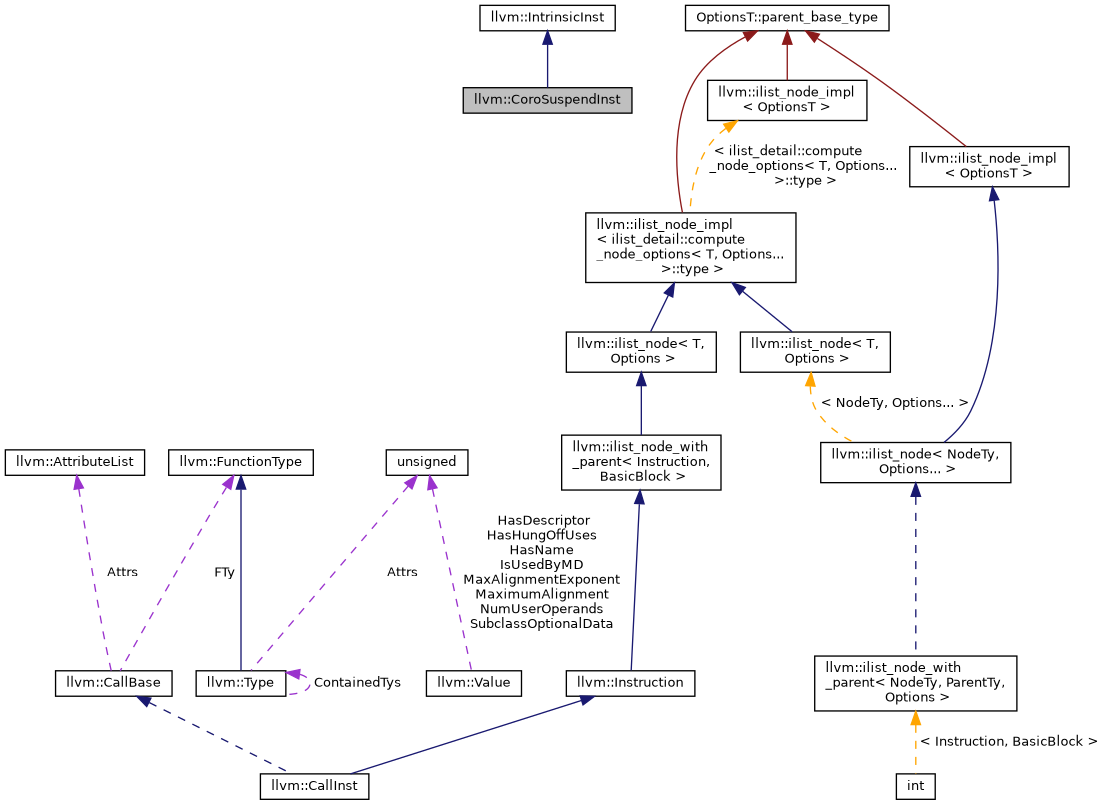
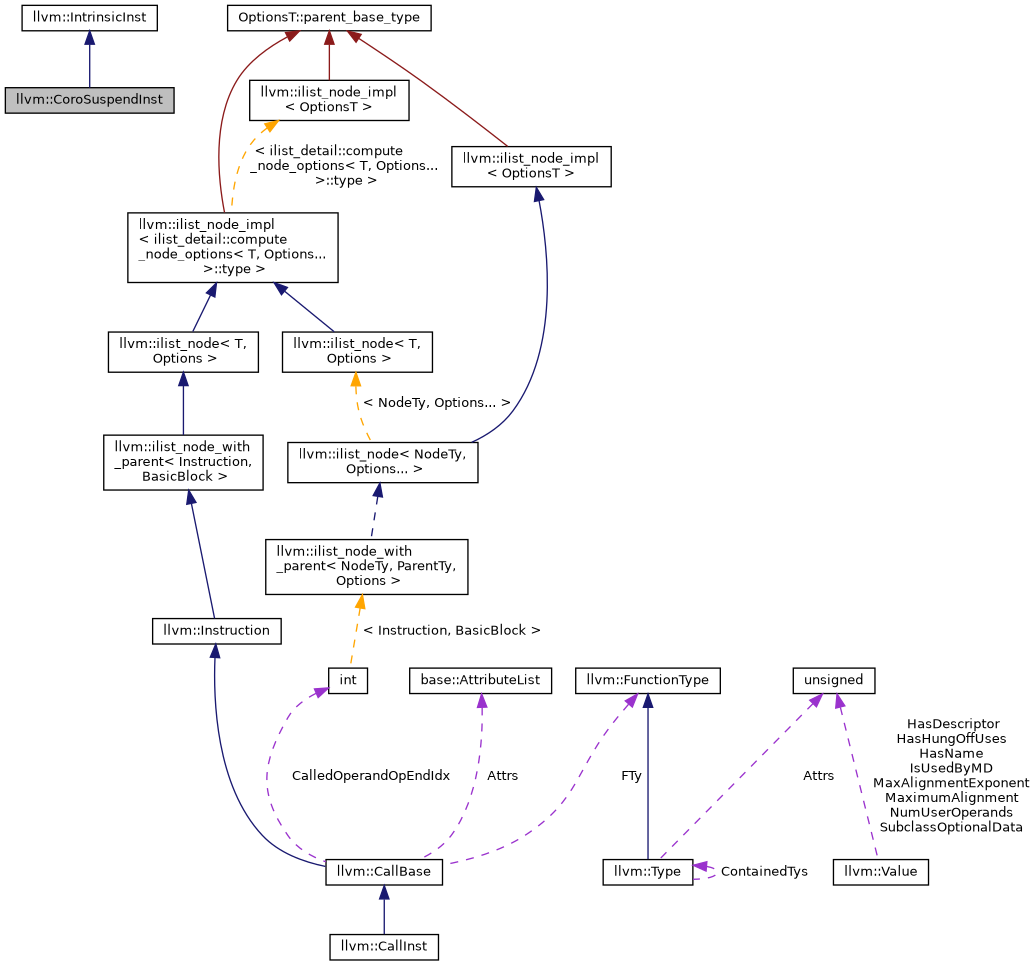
node "llvm::AttributeList": label "llvm::AttributeList" -> "base::AttributeList"
edge "llvm::CallInst" -> "llvm::Instruction": now "llvm::CallBase" -> "llvm::Instruction"
edge "llvm::CallInst" -> "llvm::CallBase": style dashed -> solid
edge "llvm::CallBase" -> "int": added, label "CalledOperandOpEndIdx"
